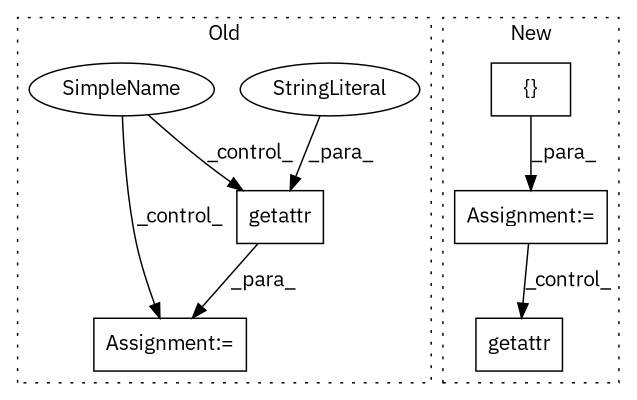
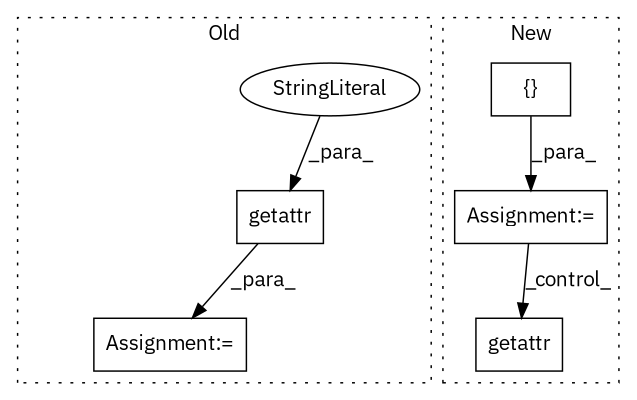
node "SimpleName": removed
